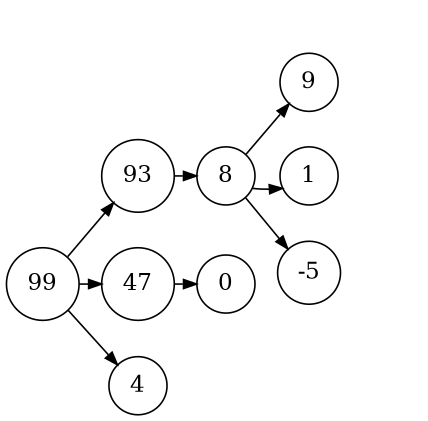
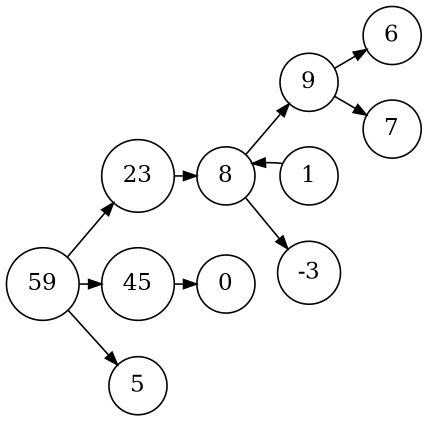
node "6": added
node "7": added
node "93": label "93" -> "23"
edge "8" -> "1": reversed
node "-5": label "-5" -> "-3"
node "99": label "99" -> "59"
node "47": label "47" -> "45"
node "4": label "4" -> "5"
